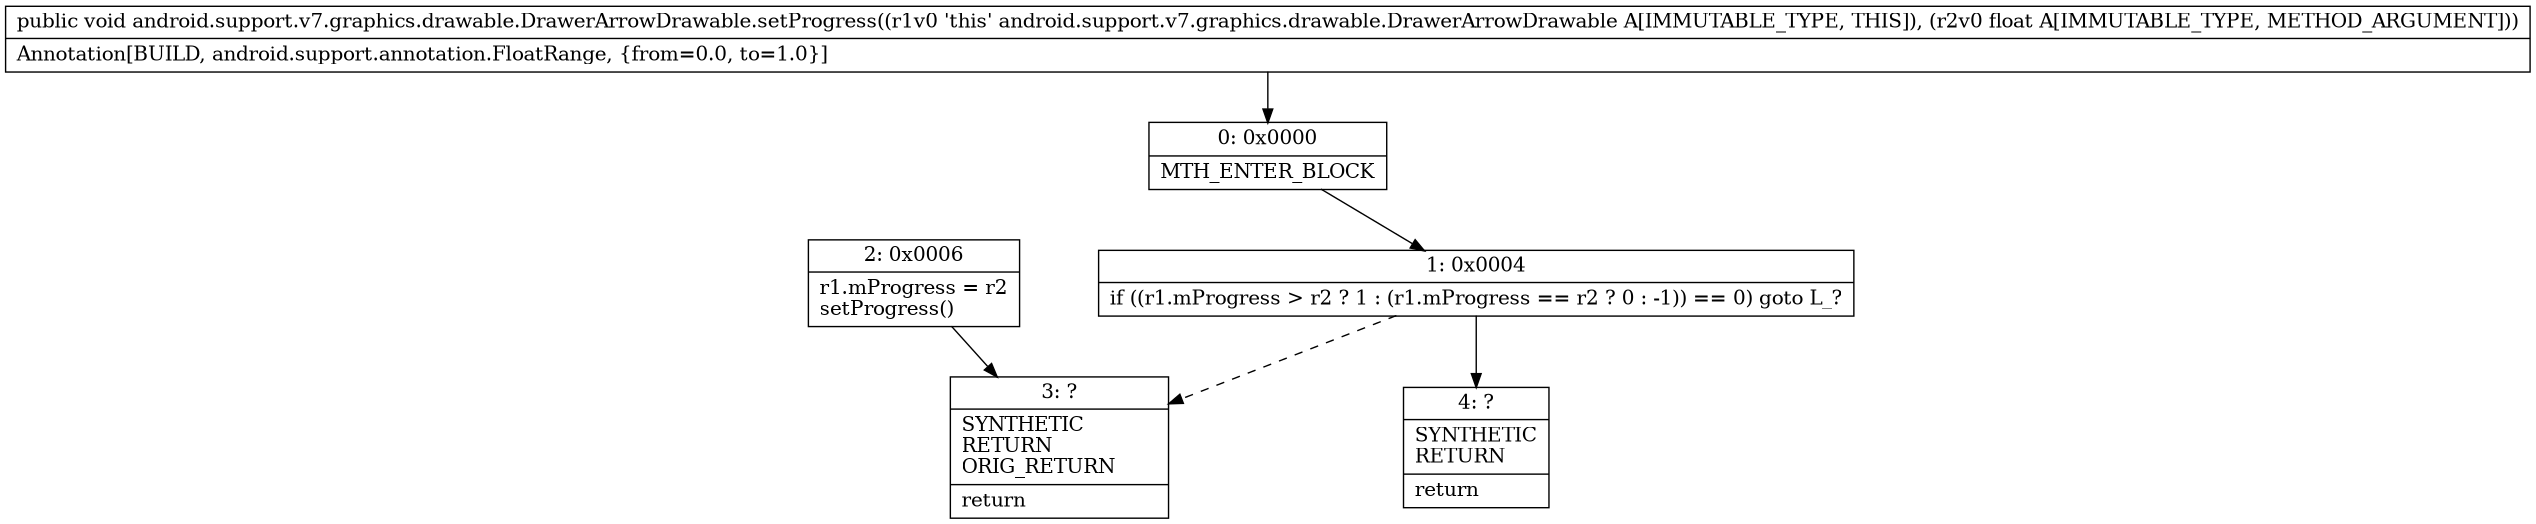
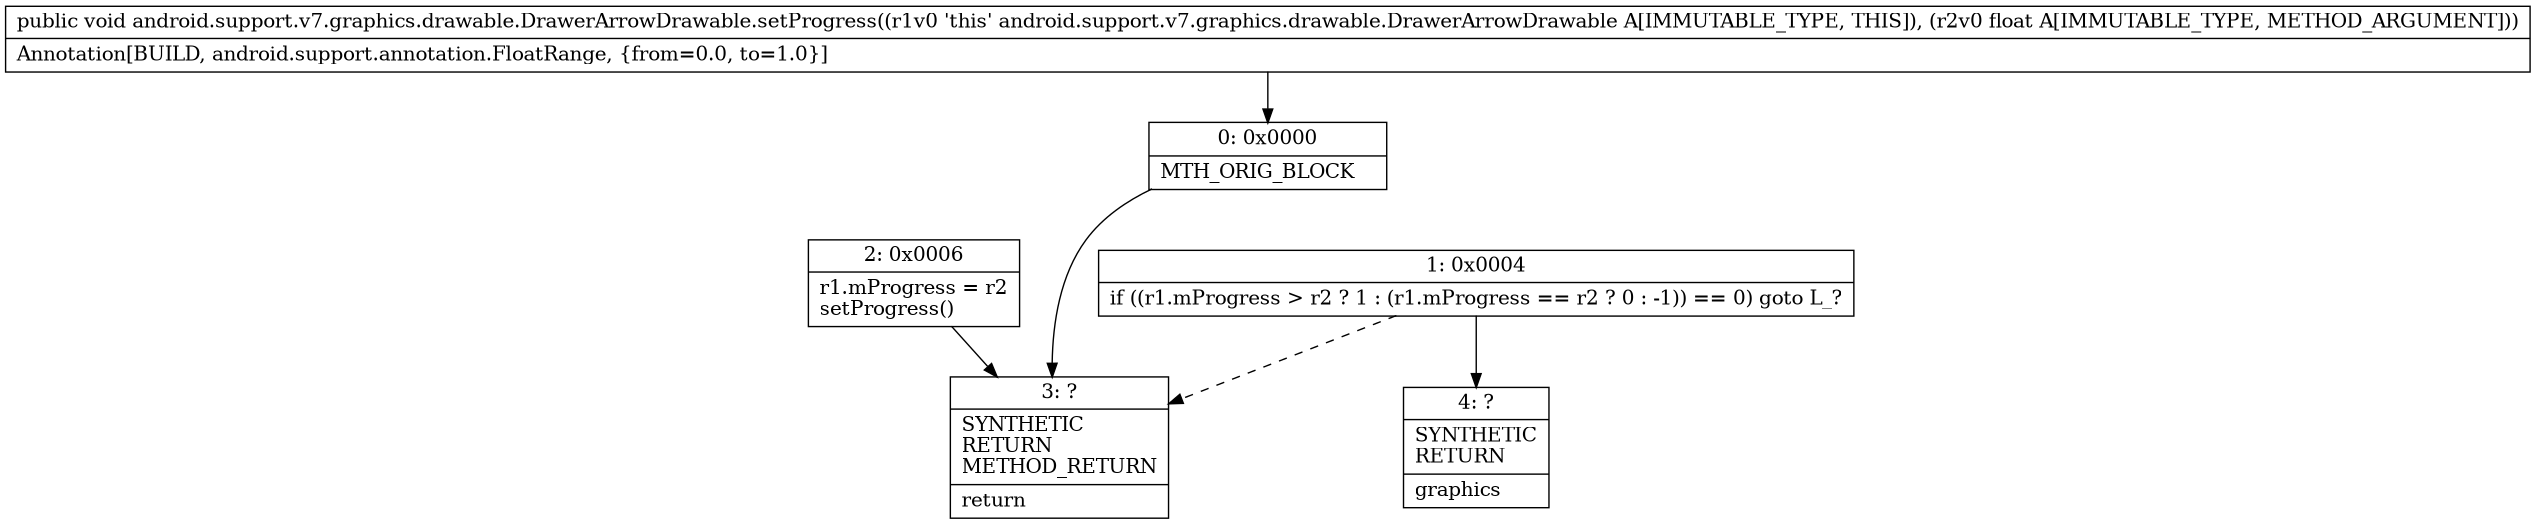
node "0: 0x0000": text "MTH_ENTER_BLOCK" -> "MTH_ORIG_BLOCK"
edge "0: 0x0000" -> "1: 0x0004": now "0: 0x0000" -> "3: ?"
node "3: ?": text "ORIG_RETURN" -> "METHOD_RETURN"
node "4: ?": text "return" -> "graphics"
